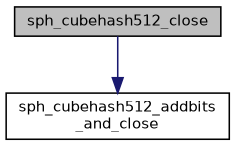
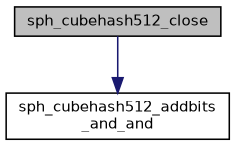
node "sph_cubehash512_addbits _and_close": label "sph_cubehash512_addbits _and_close" -> "sph_cubehash512_addbits _and_and"
